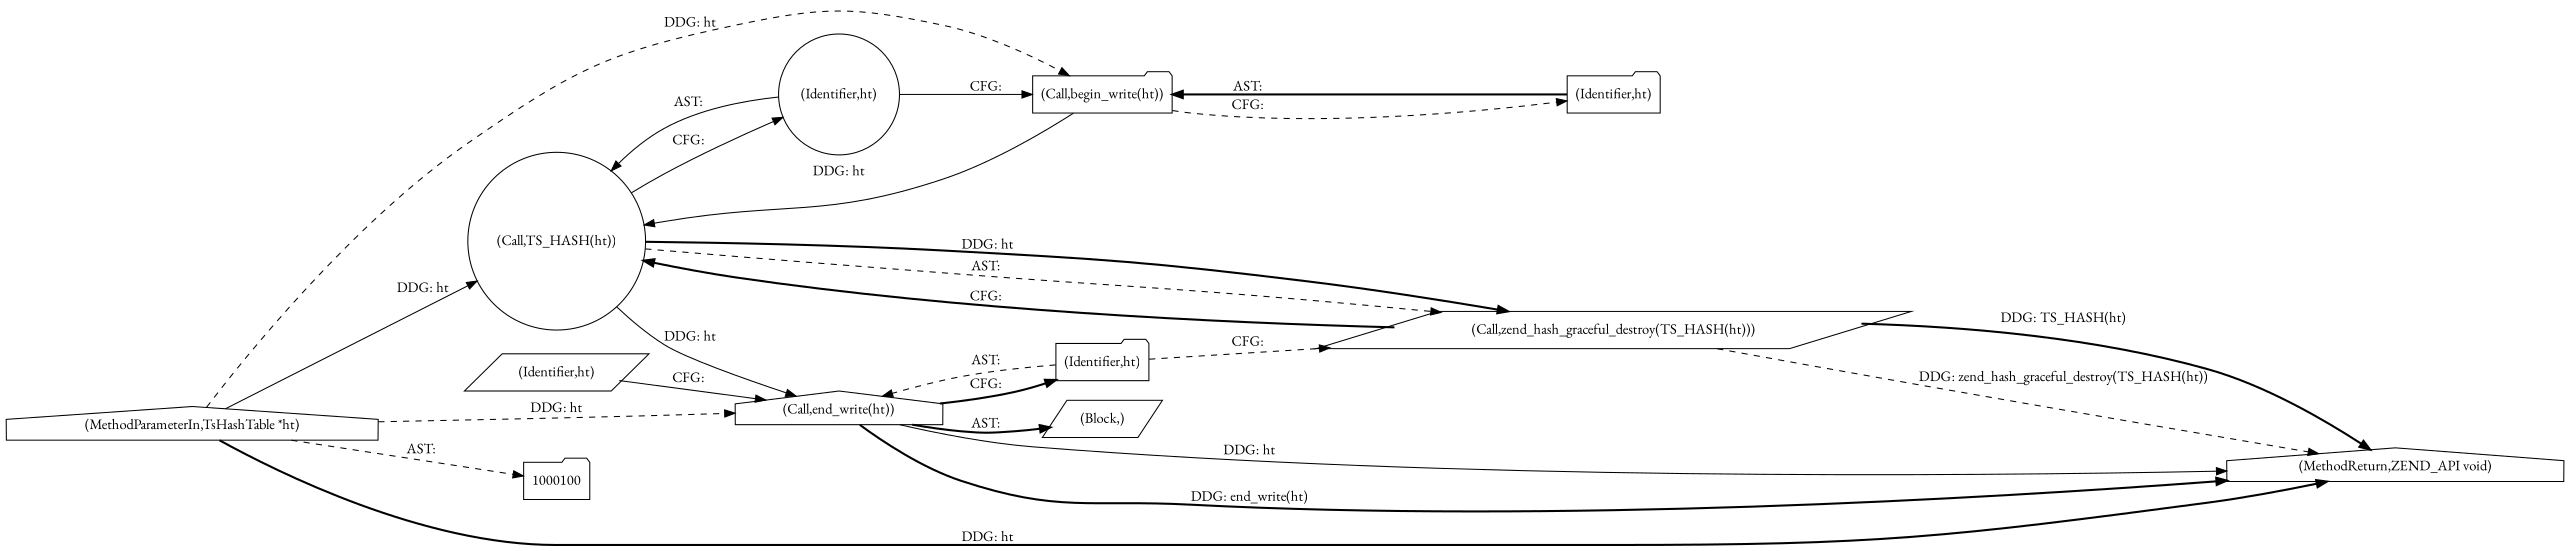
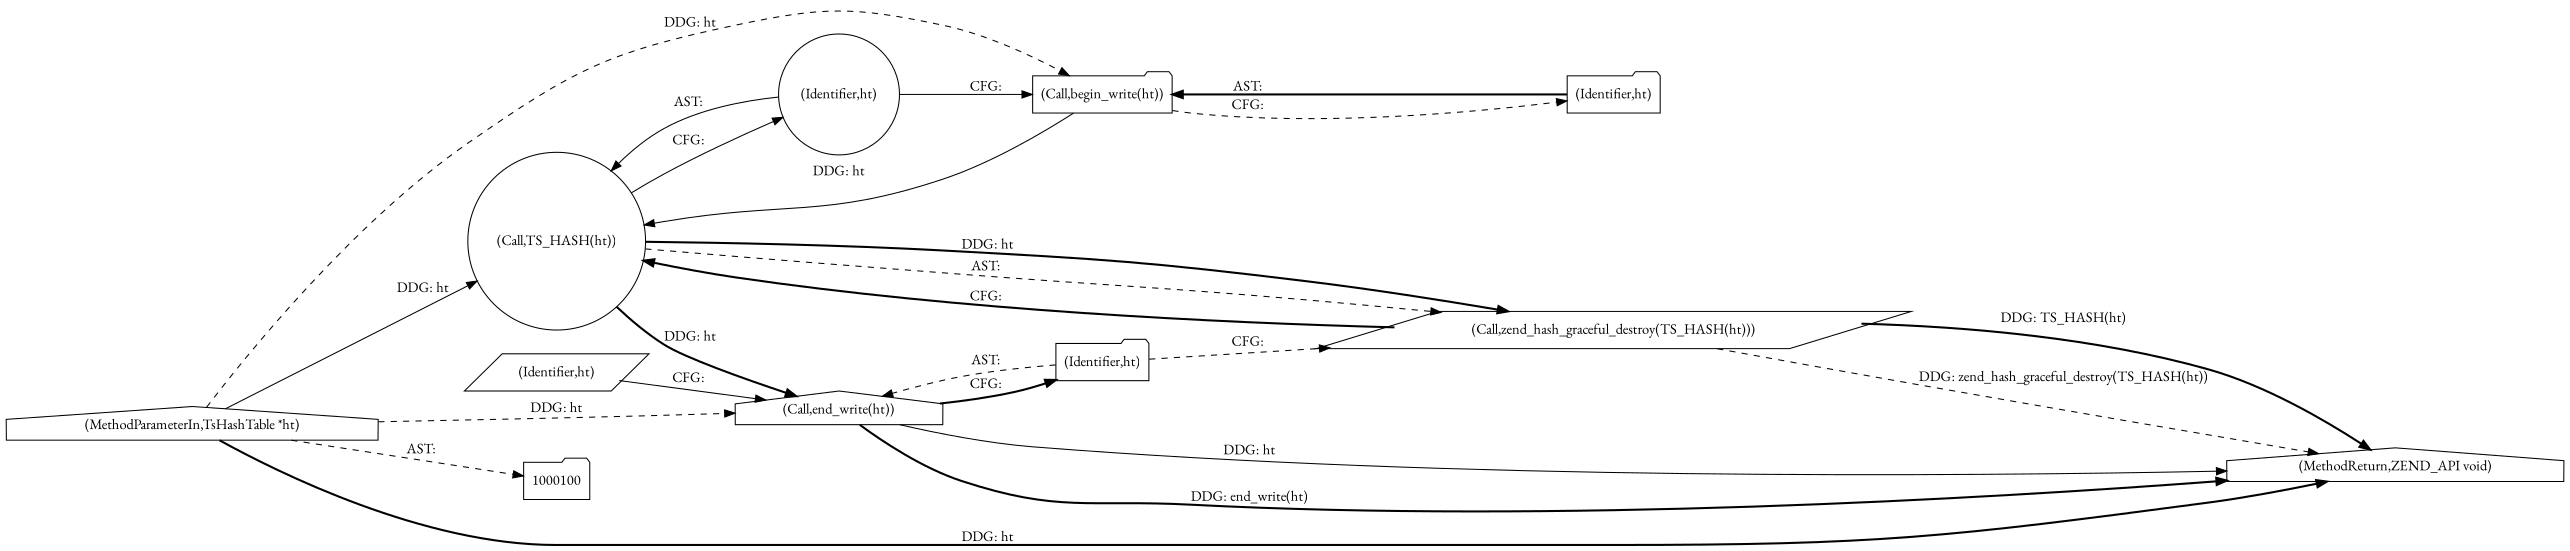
edge "(Call,TS_HASH(ht))" -> "(Call,end_write(ht))": style solid -> bold
node "(Block,)": removed
